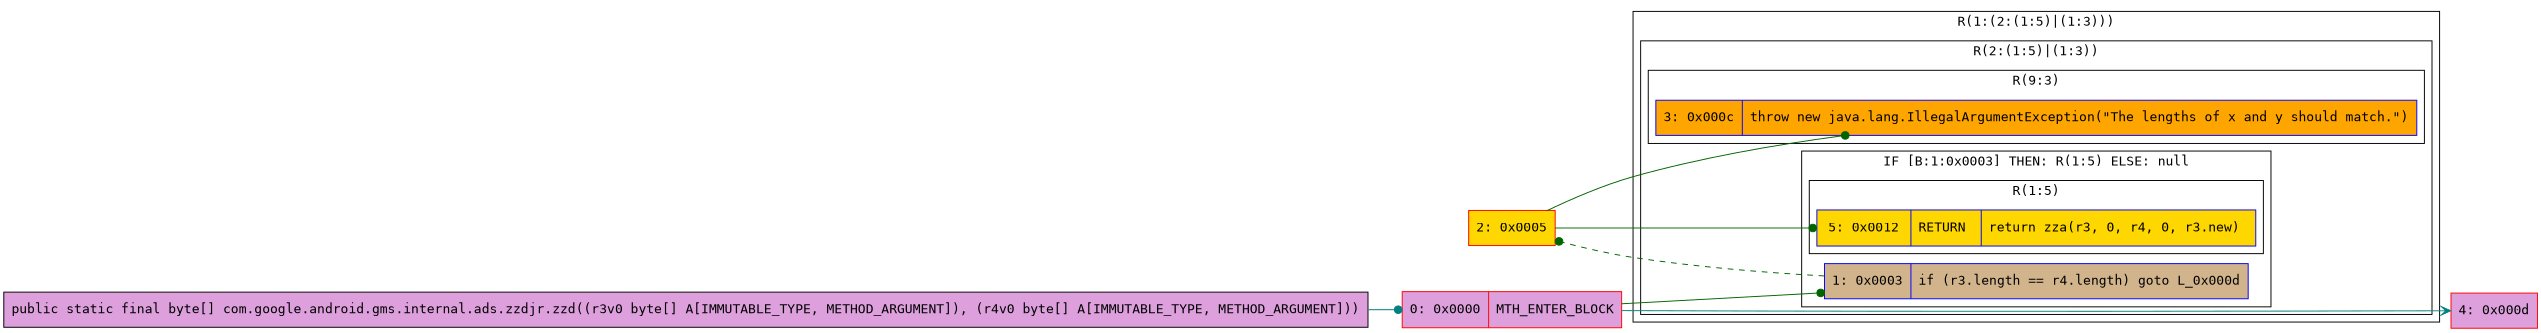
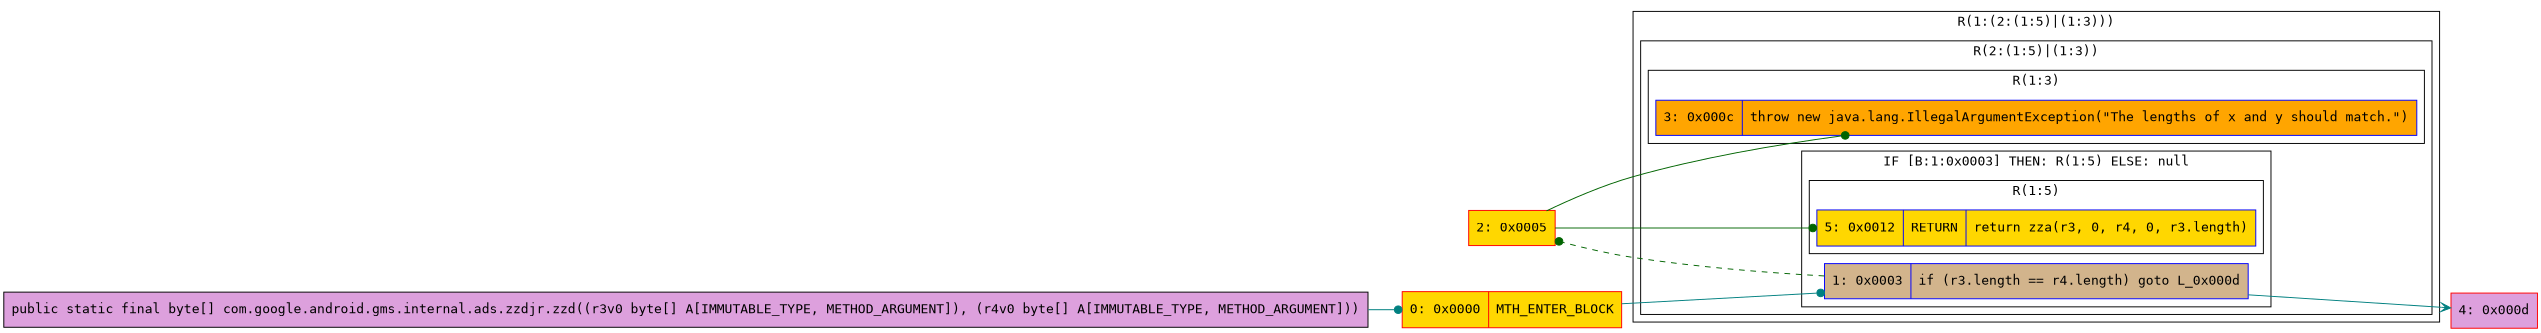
cluster "R(9:3)": label "R(9:3)" -> "R(1:3)"
node "5: 0x0012": text "return zza(r3, 0, r4, 0, r3.new)" -> "return zza(r3, 0, r4, 0, r3.length)"
edge "0: 0x0000" -> "1: 0x0003": color darkgreen -> teal
node "0: 0x0000": fillcolor plum -> gold
edge "0: 0x0000" -> "4: 0x000d": now "1: 0x0003" -> "4: 0x000d"
